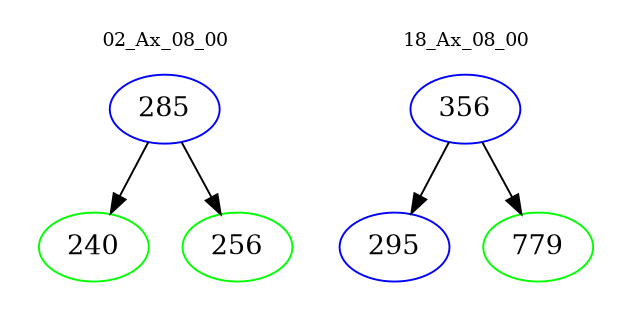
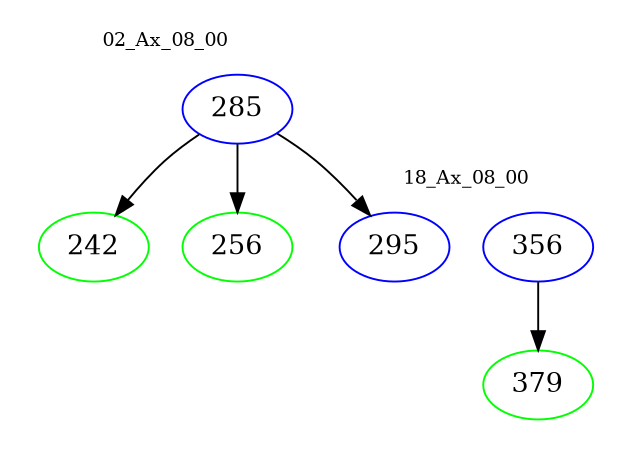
edge "356" -> "295": now "285" -> "295"
node "240": label "240" -> "242"
node "779": label "779" -> "379"
